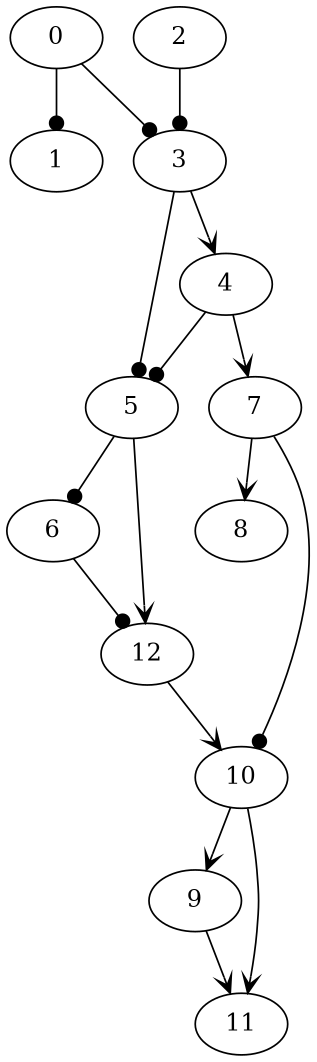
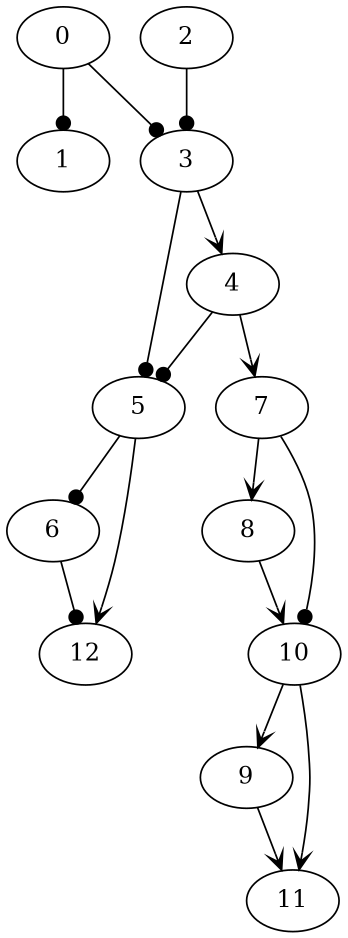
edge "12" -> "10": now "8" -> "10"
